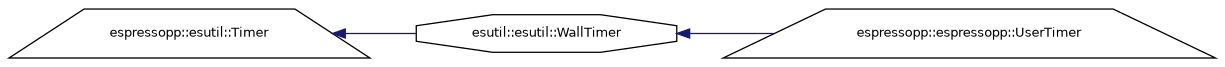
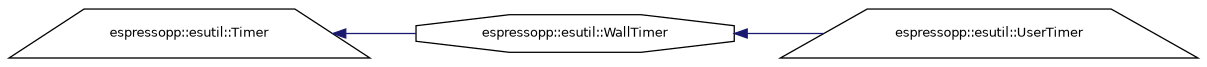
node "esutil::esutil::WallTimer": label "esutil::esutil::WallTimer" -> "espressopp::esutil::WallTimer"
node "espressopp::espressopp::UserTimer": label "espressopp::espressopp::UserTimer" -> "espressopp::esutil::UserTimer"
